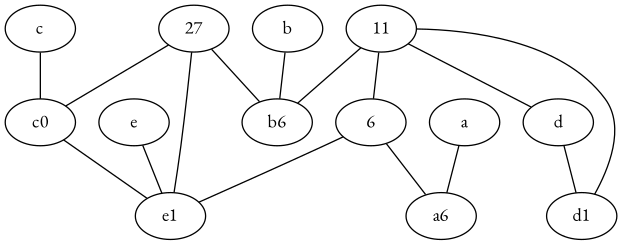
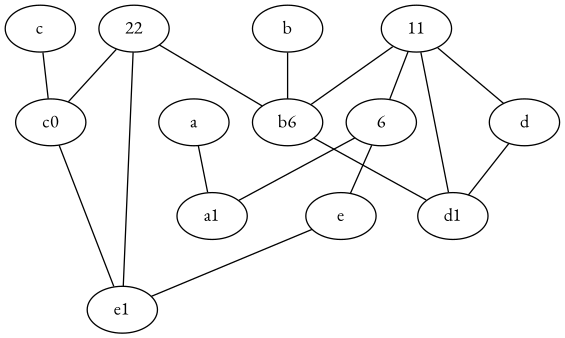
node "27": label "27" -> "22"
edge "b6" -- "d1": added
edge "6" -- "e1": now "6" -- "e"
node "a6": label "a6" -> "a1"
